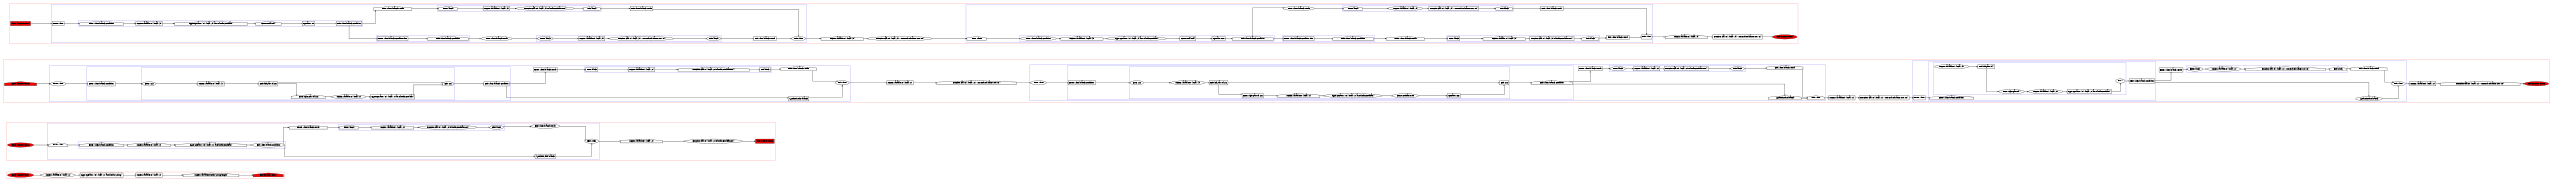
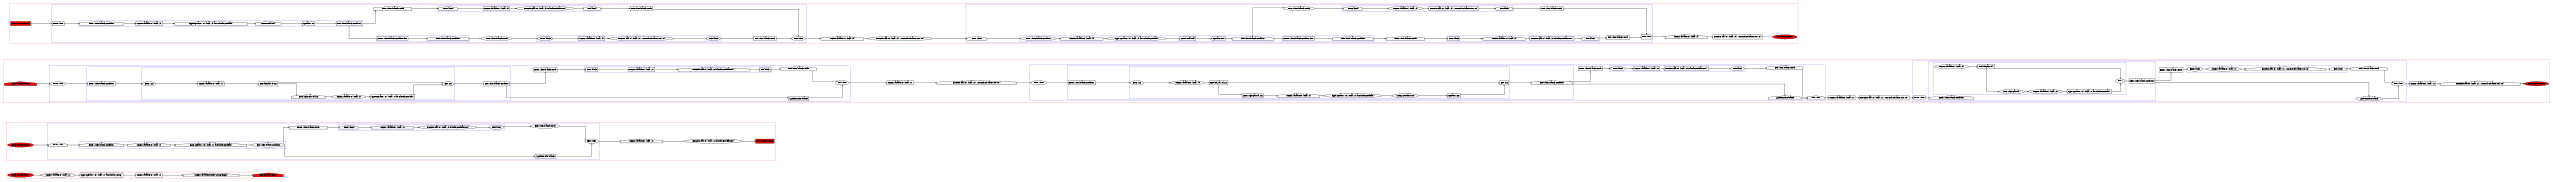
edge "Exit left part of ||" -> "Exit ||": added
node "Const: Boolean(true)": label "Const: Boolean(true)" -> "String: Boolean(true)"
